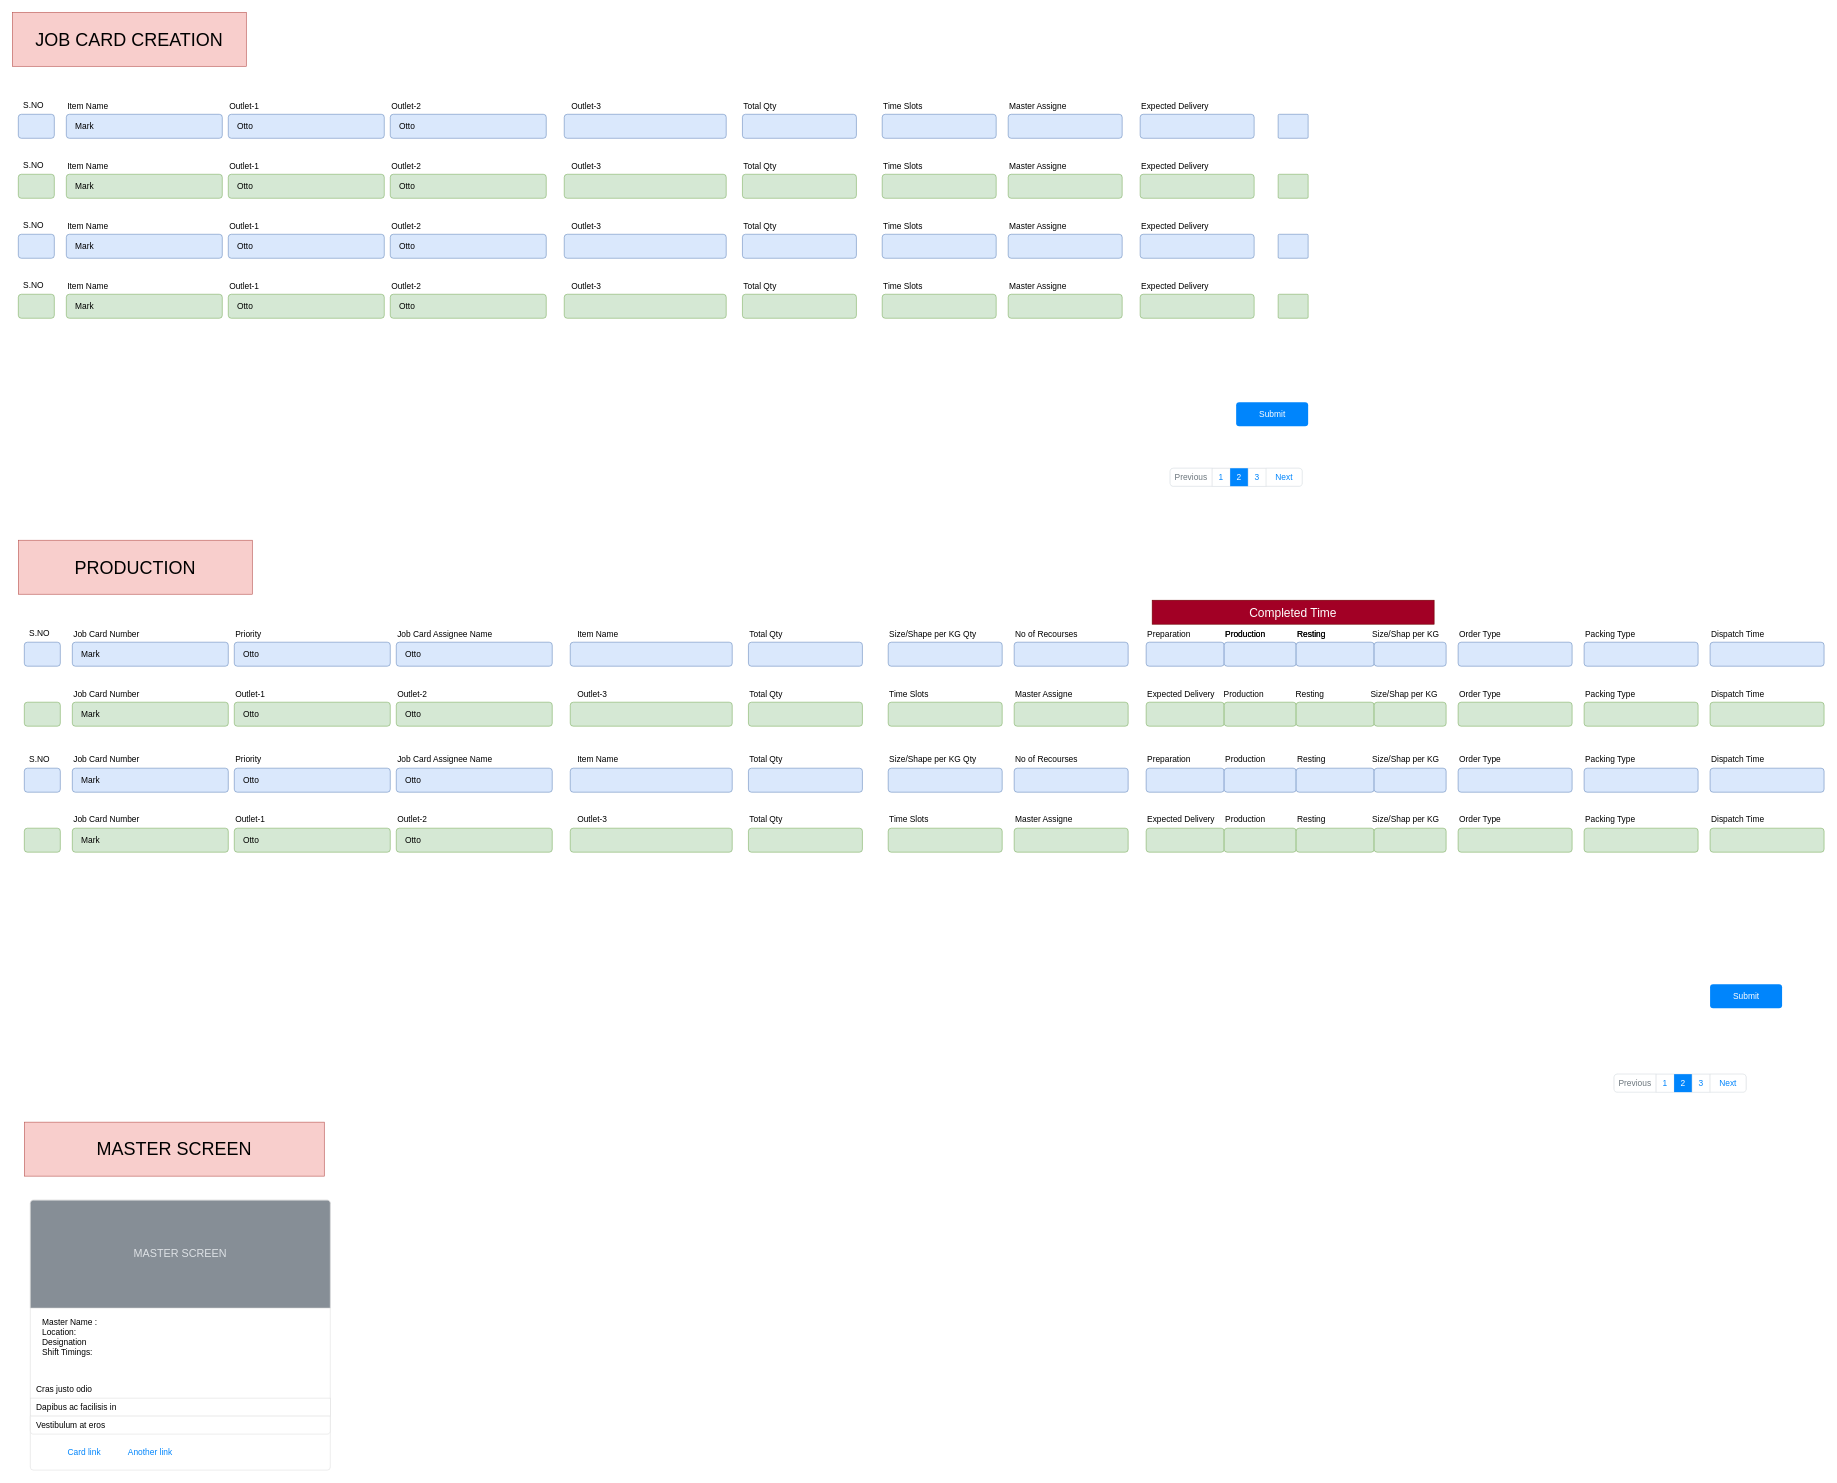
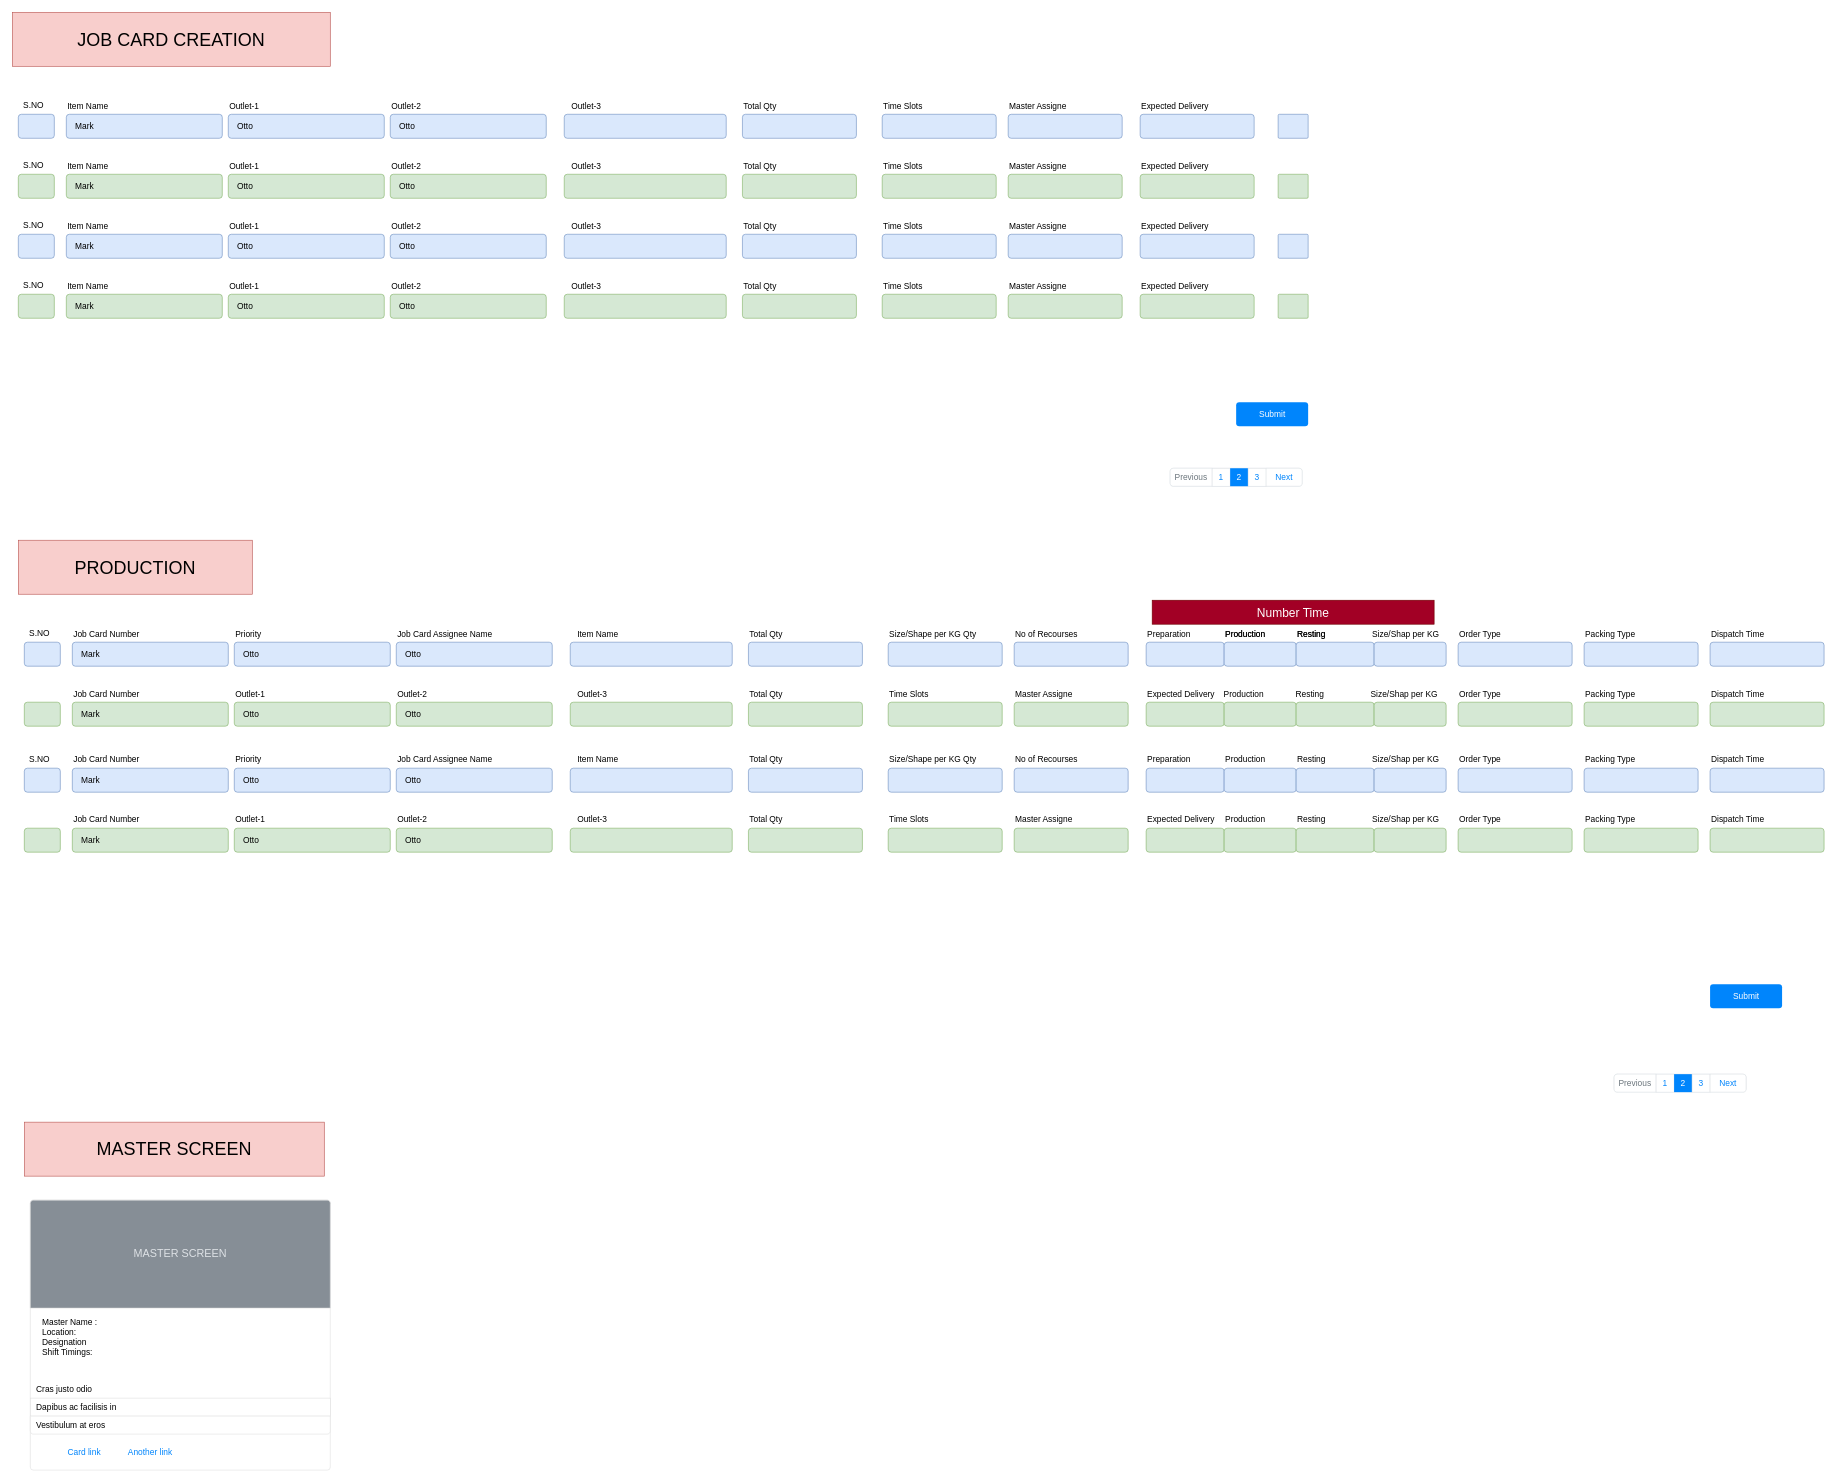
node "JOB CARD CREATION": size 234x54 -> 318x54
node "Completed Time": label "Completed Time" -> "Number Time"
